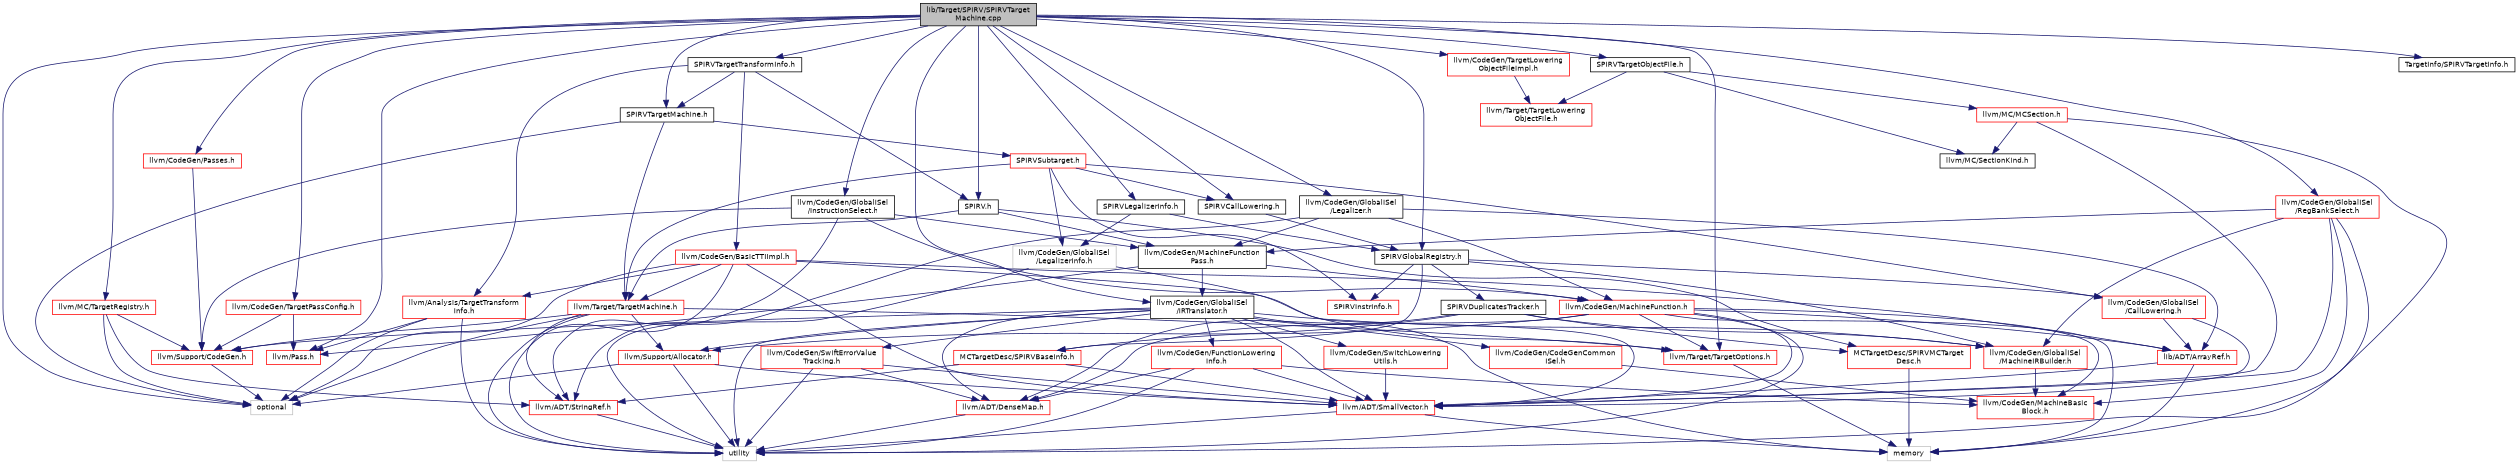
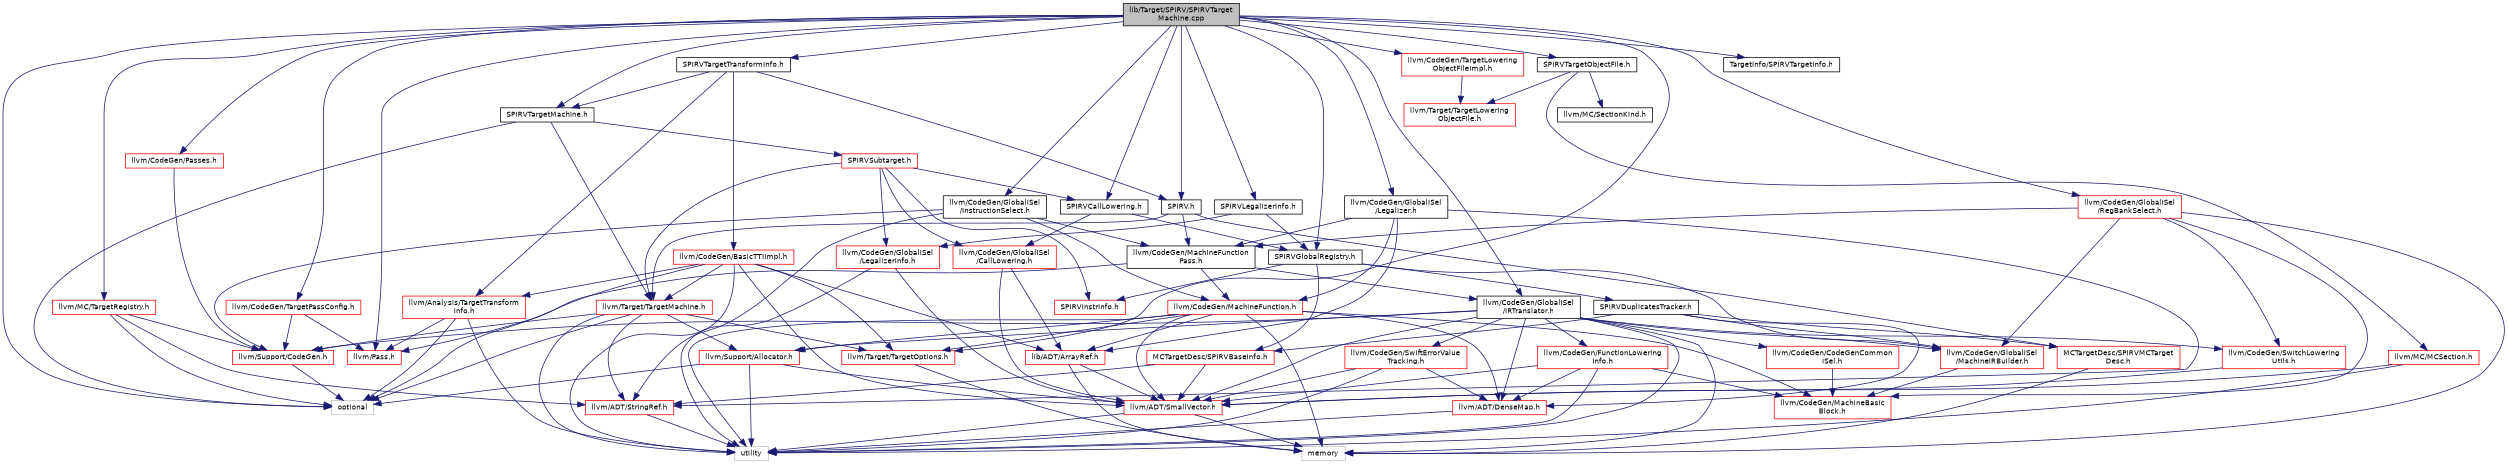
edge "llvm/MC/MCSection.h" -> "llvm/MC/SectionKind.h": removed
node "llvm/CodeGen/GlobalISel /LegalizerInfo.h": color grey75 -> red
edge "SPIRVGlobalRegistry.h" -> "llvm/CodeGen/GlobalISel /CallLowering.h": now "SPIRVCallLowering.h" -> "llvm/CodeGen/GlobalISel /CallLowering.h"
edge "llvm/CodeGen/GlobalISel /RegBankSelect.h" -> "llvm/ADT/SmallVector.h": now "llvm/CodeGen/GlobalISel /RegBankSelect.h" -> "llvm/CodeGen/SwitchLowering Utils.h"
